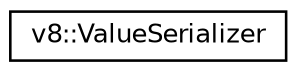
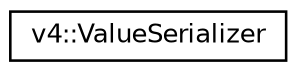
node "v8::ValueSerializer": label "v8::ValueSerializer" -> "v4::ValueSerializer"
